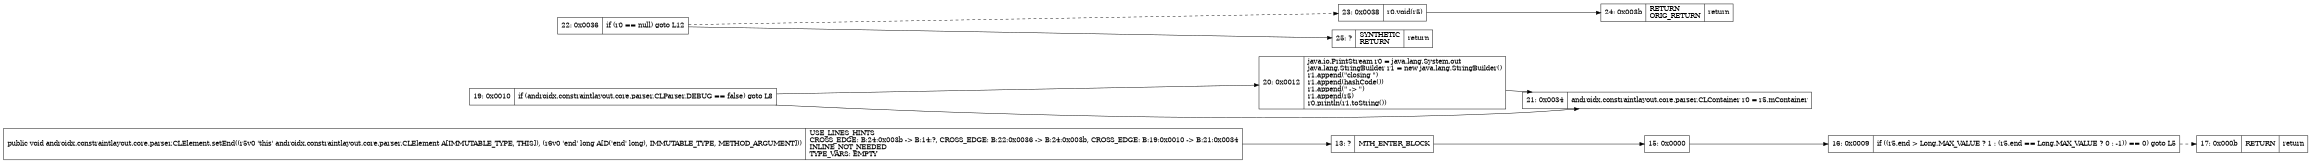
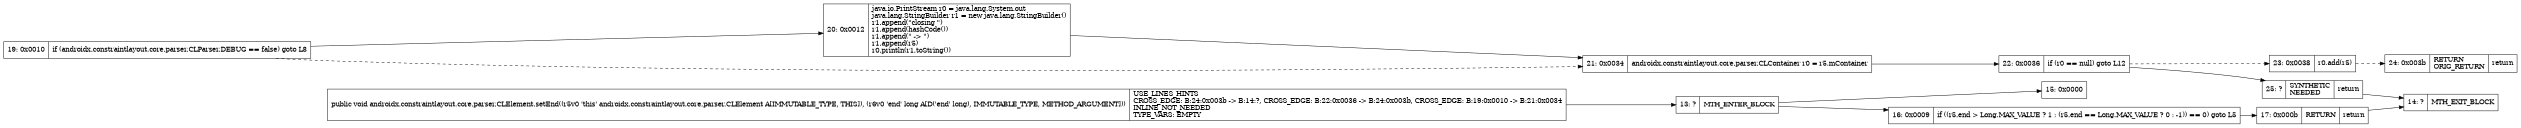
node "23: 0x0038": text "r0.void(r5)" -> "r0.add(r5)"
edge "23: 0x0038" -> "24: 0x003b": style solid -> dashed
node "25: ?": text "RETURN" -> "NEEDED"
edge "21: 0x0034" -> "22: 0x0036": added
node "14: ?": added
edge "19: 0x0010" -> "21: 0x0034": style solid -> dashed
edge "15: 0x0000" -> "16: 0x0009": now "13: ?" -> "16: 0x0009"
edge "16: 0x0009" -> "17: 0x000b": style dashed -> solid
